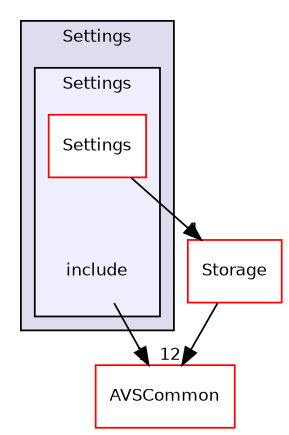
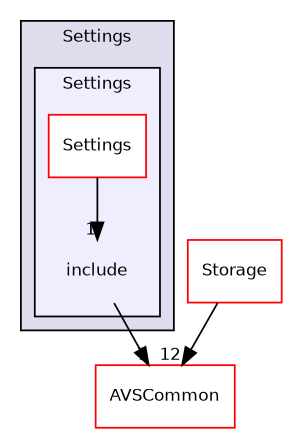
edge "Settings" -> "Storage": now "Settings" -> "include"
